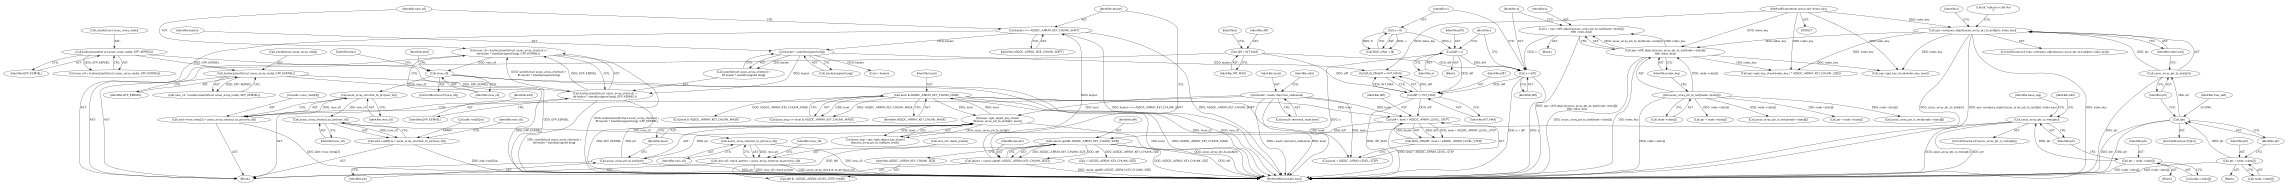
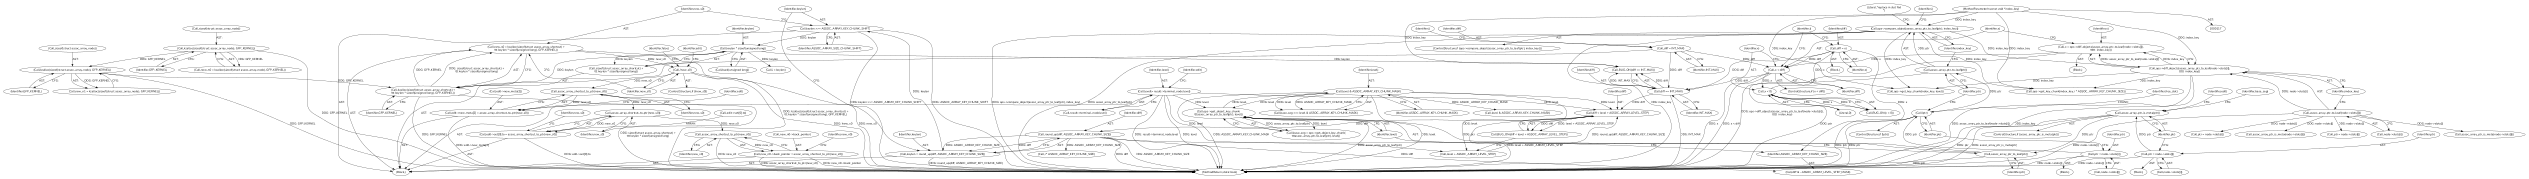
edge "(Call,x < diff)" -> "(Call,x < 0)": added, label "DDG: x"
edge "(Call,diff = x)" -> "(MethodReturn,static bool)": now "(Call,diff = x)" -> "(Identifier,ASSOC_ARRAY_KEY_CHUNK_SIZE)"
node "(ControlStructure,if (x < diff))": added
node "(Literal,0)": added
edge "(Call,BUG_ON(diff < level + ASSOC_ARRAY_LEVEL_STEP))" -> "(Call,diff < level + ASSOC_ARRAY_LEVEL_STEP)": label "DDG: keylen" -> "CFG: "
edge "(Call,level + ASSOC_ARRAY_LEVEL_STEP)" -> "(Call,diff < level + ASSOC_ARRAY_LEVEL_STEP)": label "AST: " -> "DDG: round_up(diff, ASSOC_ARRAY_KEY_CHUNK_SIZE)"
node "(Call,object = round_up(diff, ASSOC_ARRAY_KEY_CHUNK_SIZE))": label "(Call,object = round_up(diff, ASSOC_ARRAY_KEY_CHUNK_SIZE))" -> "(Call,keylen = round_up(diff, ASSOC_ARRAY_KEY_CHUNK_SIZE))"
